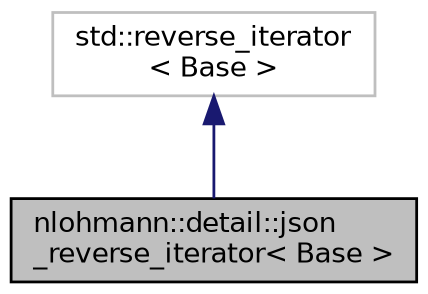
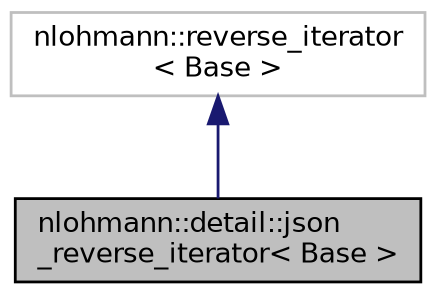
node "std::reverse_iterator < Base >": label "std::reverse_iterator < Base >" -> "nlohmann::reverse_iterator < Base >"
